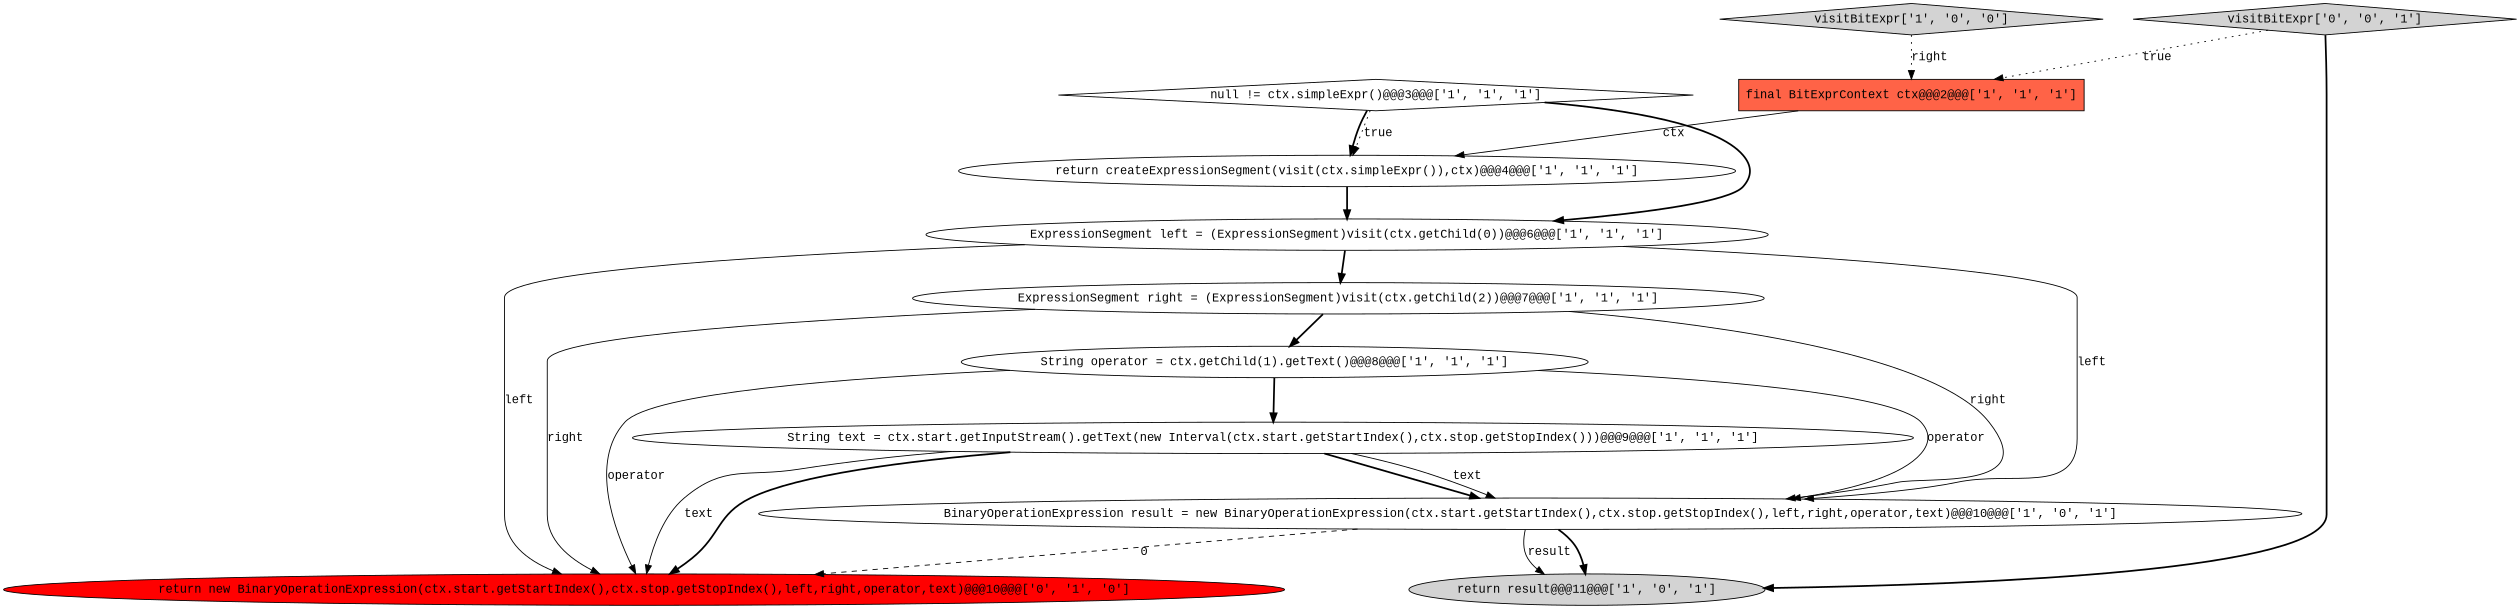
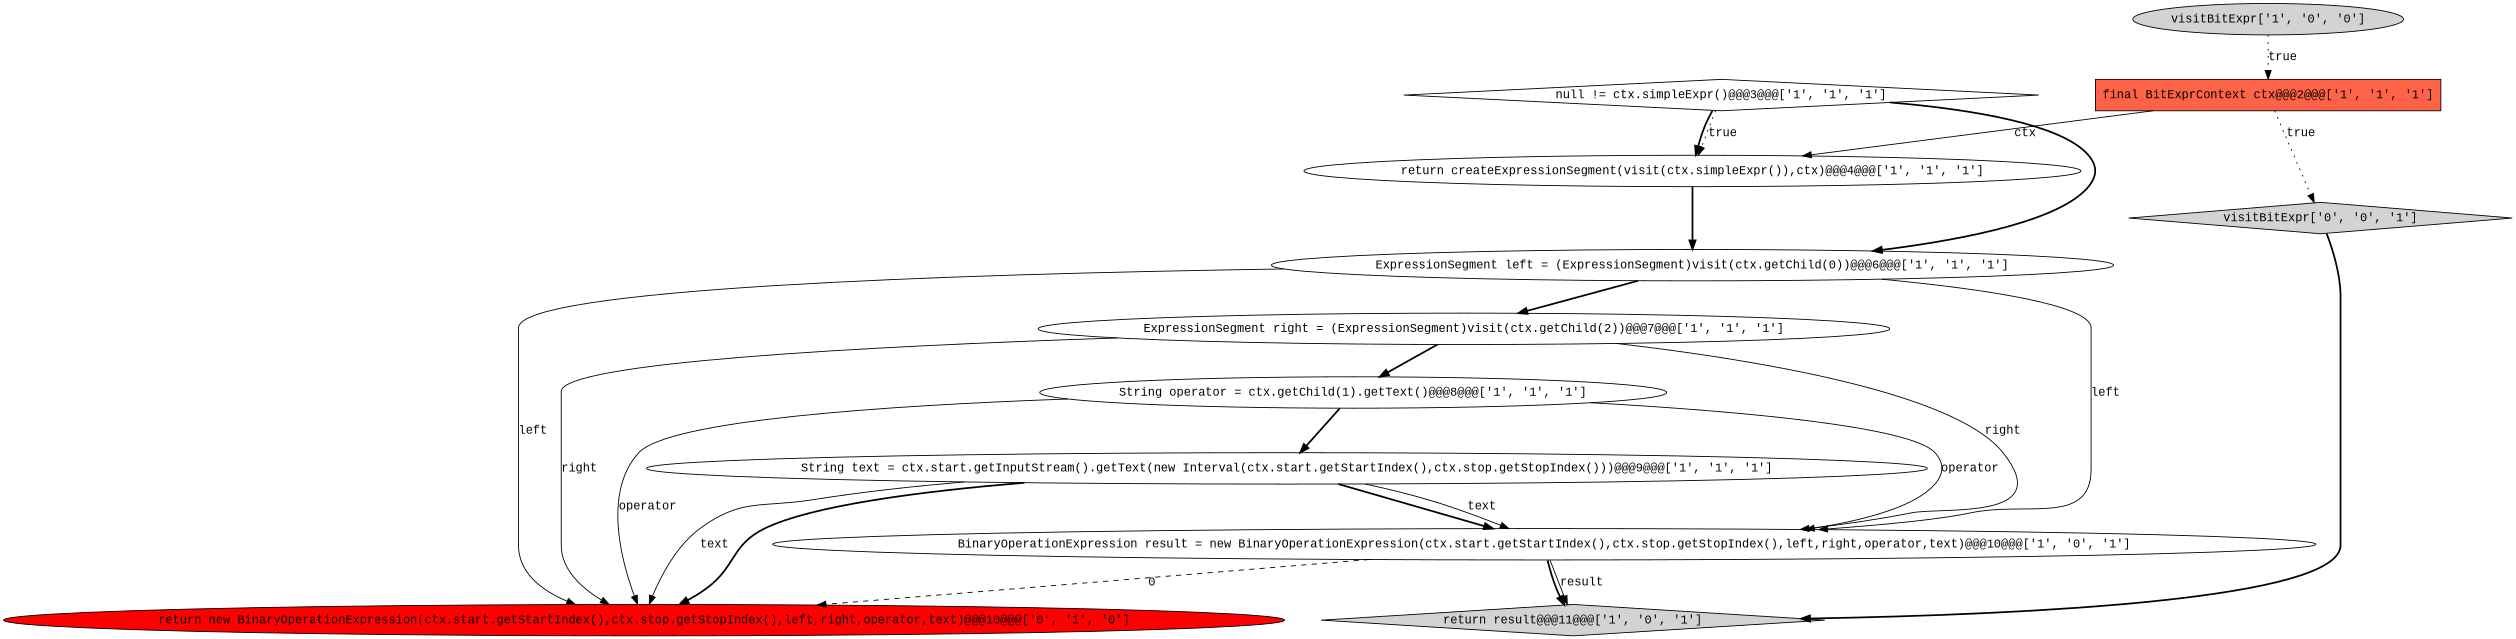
node "visitBitExpr['1', '0', '0']": shape diamond -> ellipse
edge "visitBitExpr['0', '0', '1']" -> "final BitExprContext ctx@@@2@@@['1', '1', '1']": reversed
edge "visitBitExpr['1', '0', '0']" -> "final BitExprContext ctx@@@2@@@['1', '1', '1']": label "right" -> "true"
node "return result@@@11@@@['1', '0', '1']": shape ellipse -> diamond
